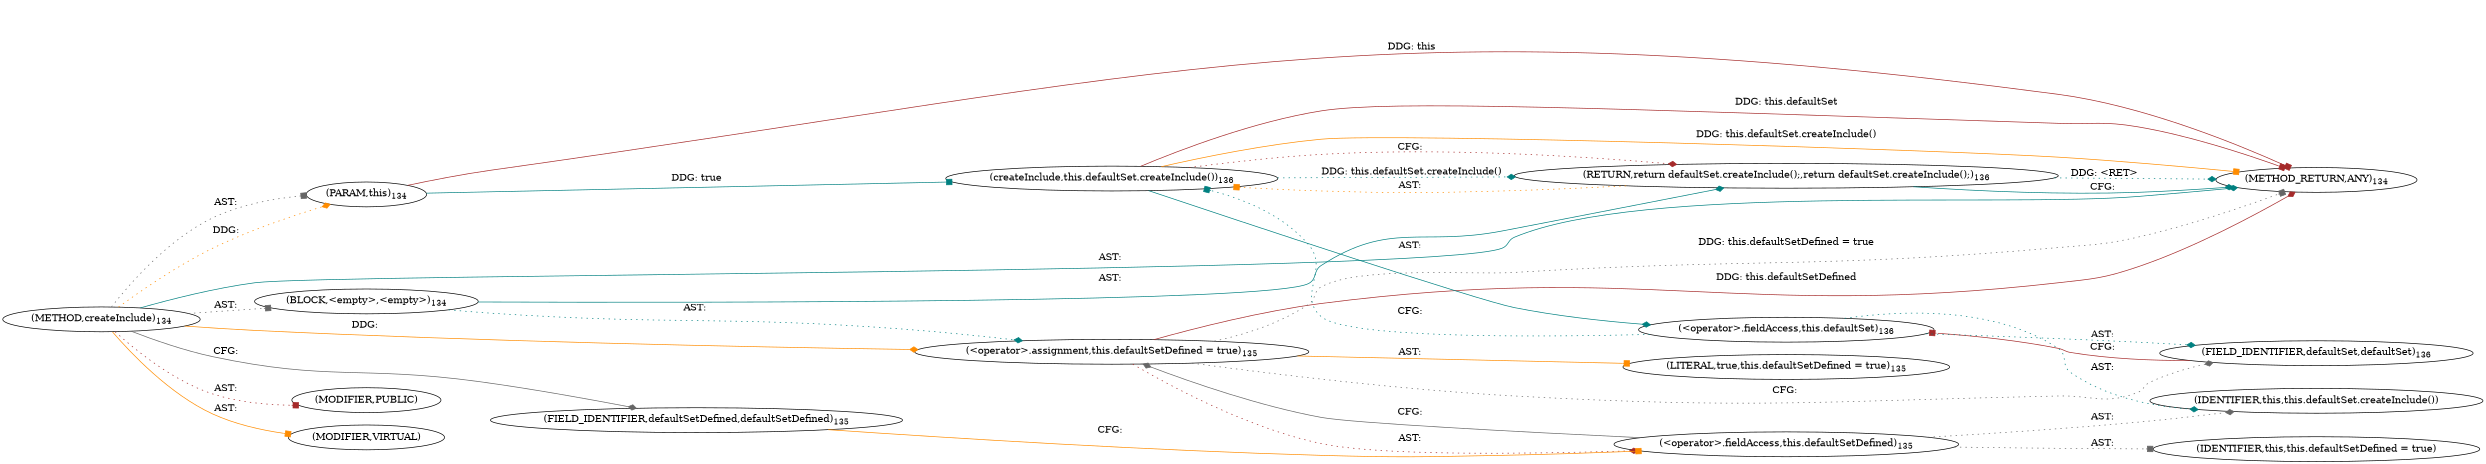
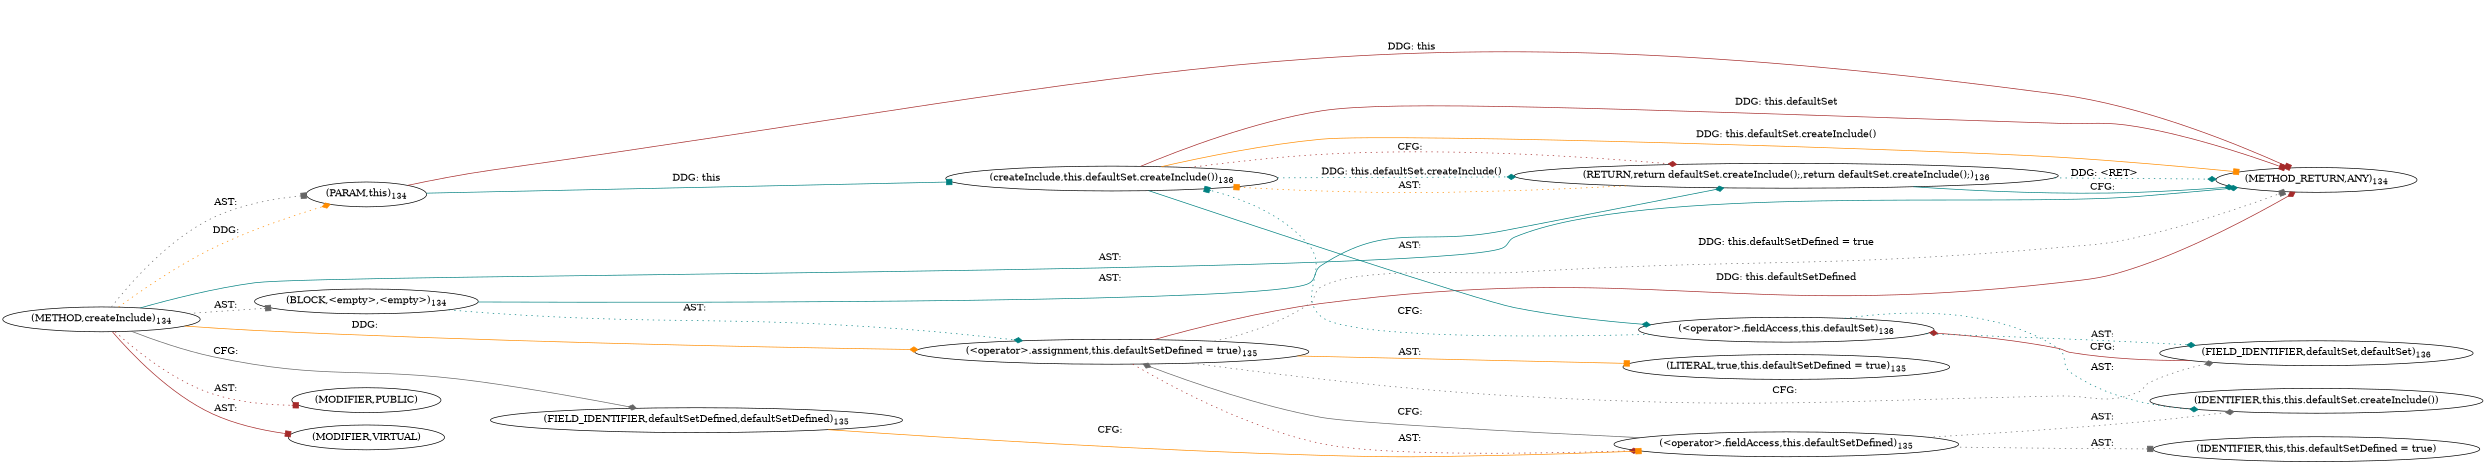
edge "(PARAM,this)" -> "(createInclude,this.defaultSet.createInclude())": label "DDG: true" -> "DDG: this"
edge "(FIELD_IDENTIFIER,defaultSet,defaultSet)" -> "(<operator>.fieldAccess,this.defaultSet)": arrowhead box -> diamond
edge "(METHOD,createInclude)" -> "(MODIFIER,VIRTUAL)": color darkorange -> brown
